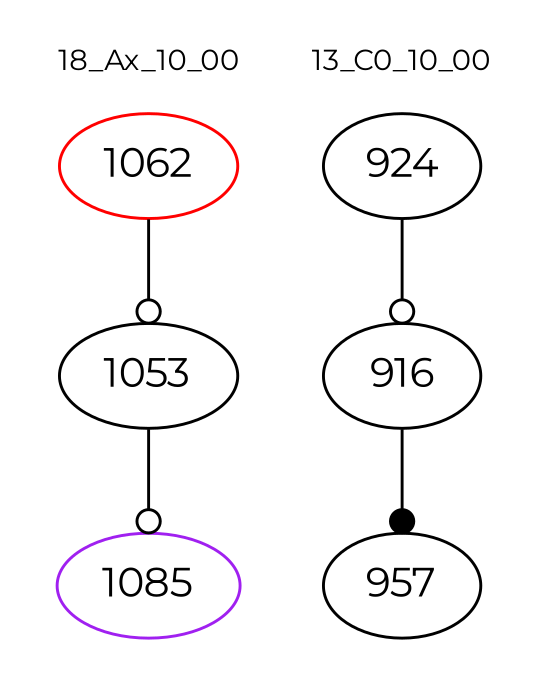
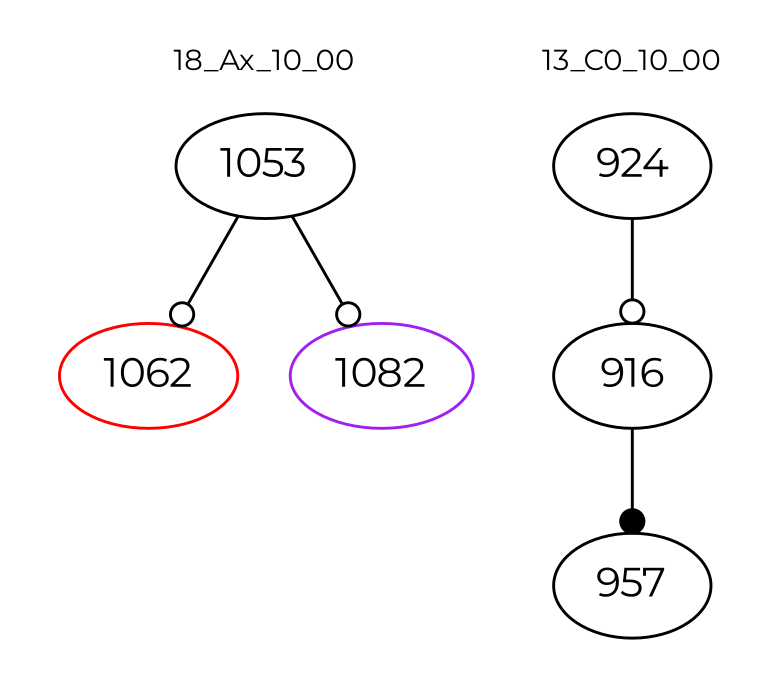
edge "1062" -> "1053": reversed
node "1085": label "1085" -> "1082"
